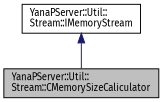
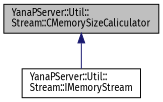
edge "YanaPServer::Util:: Stream::CMemorySizeCaliculator" -> "YanaPServer::Util:: Stream::IMemoryStream": reversed
